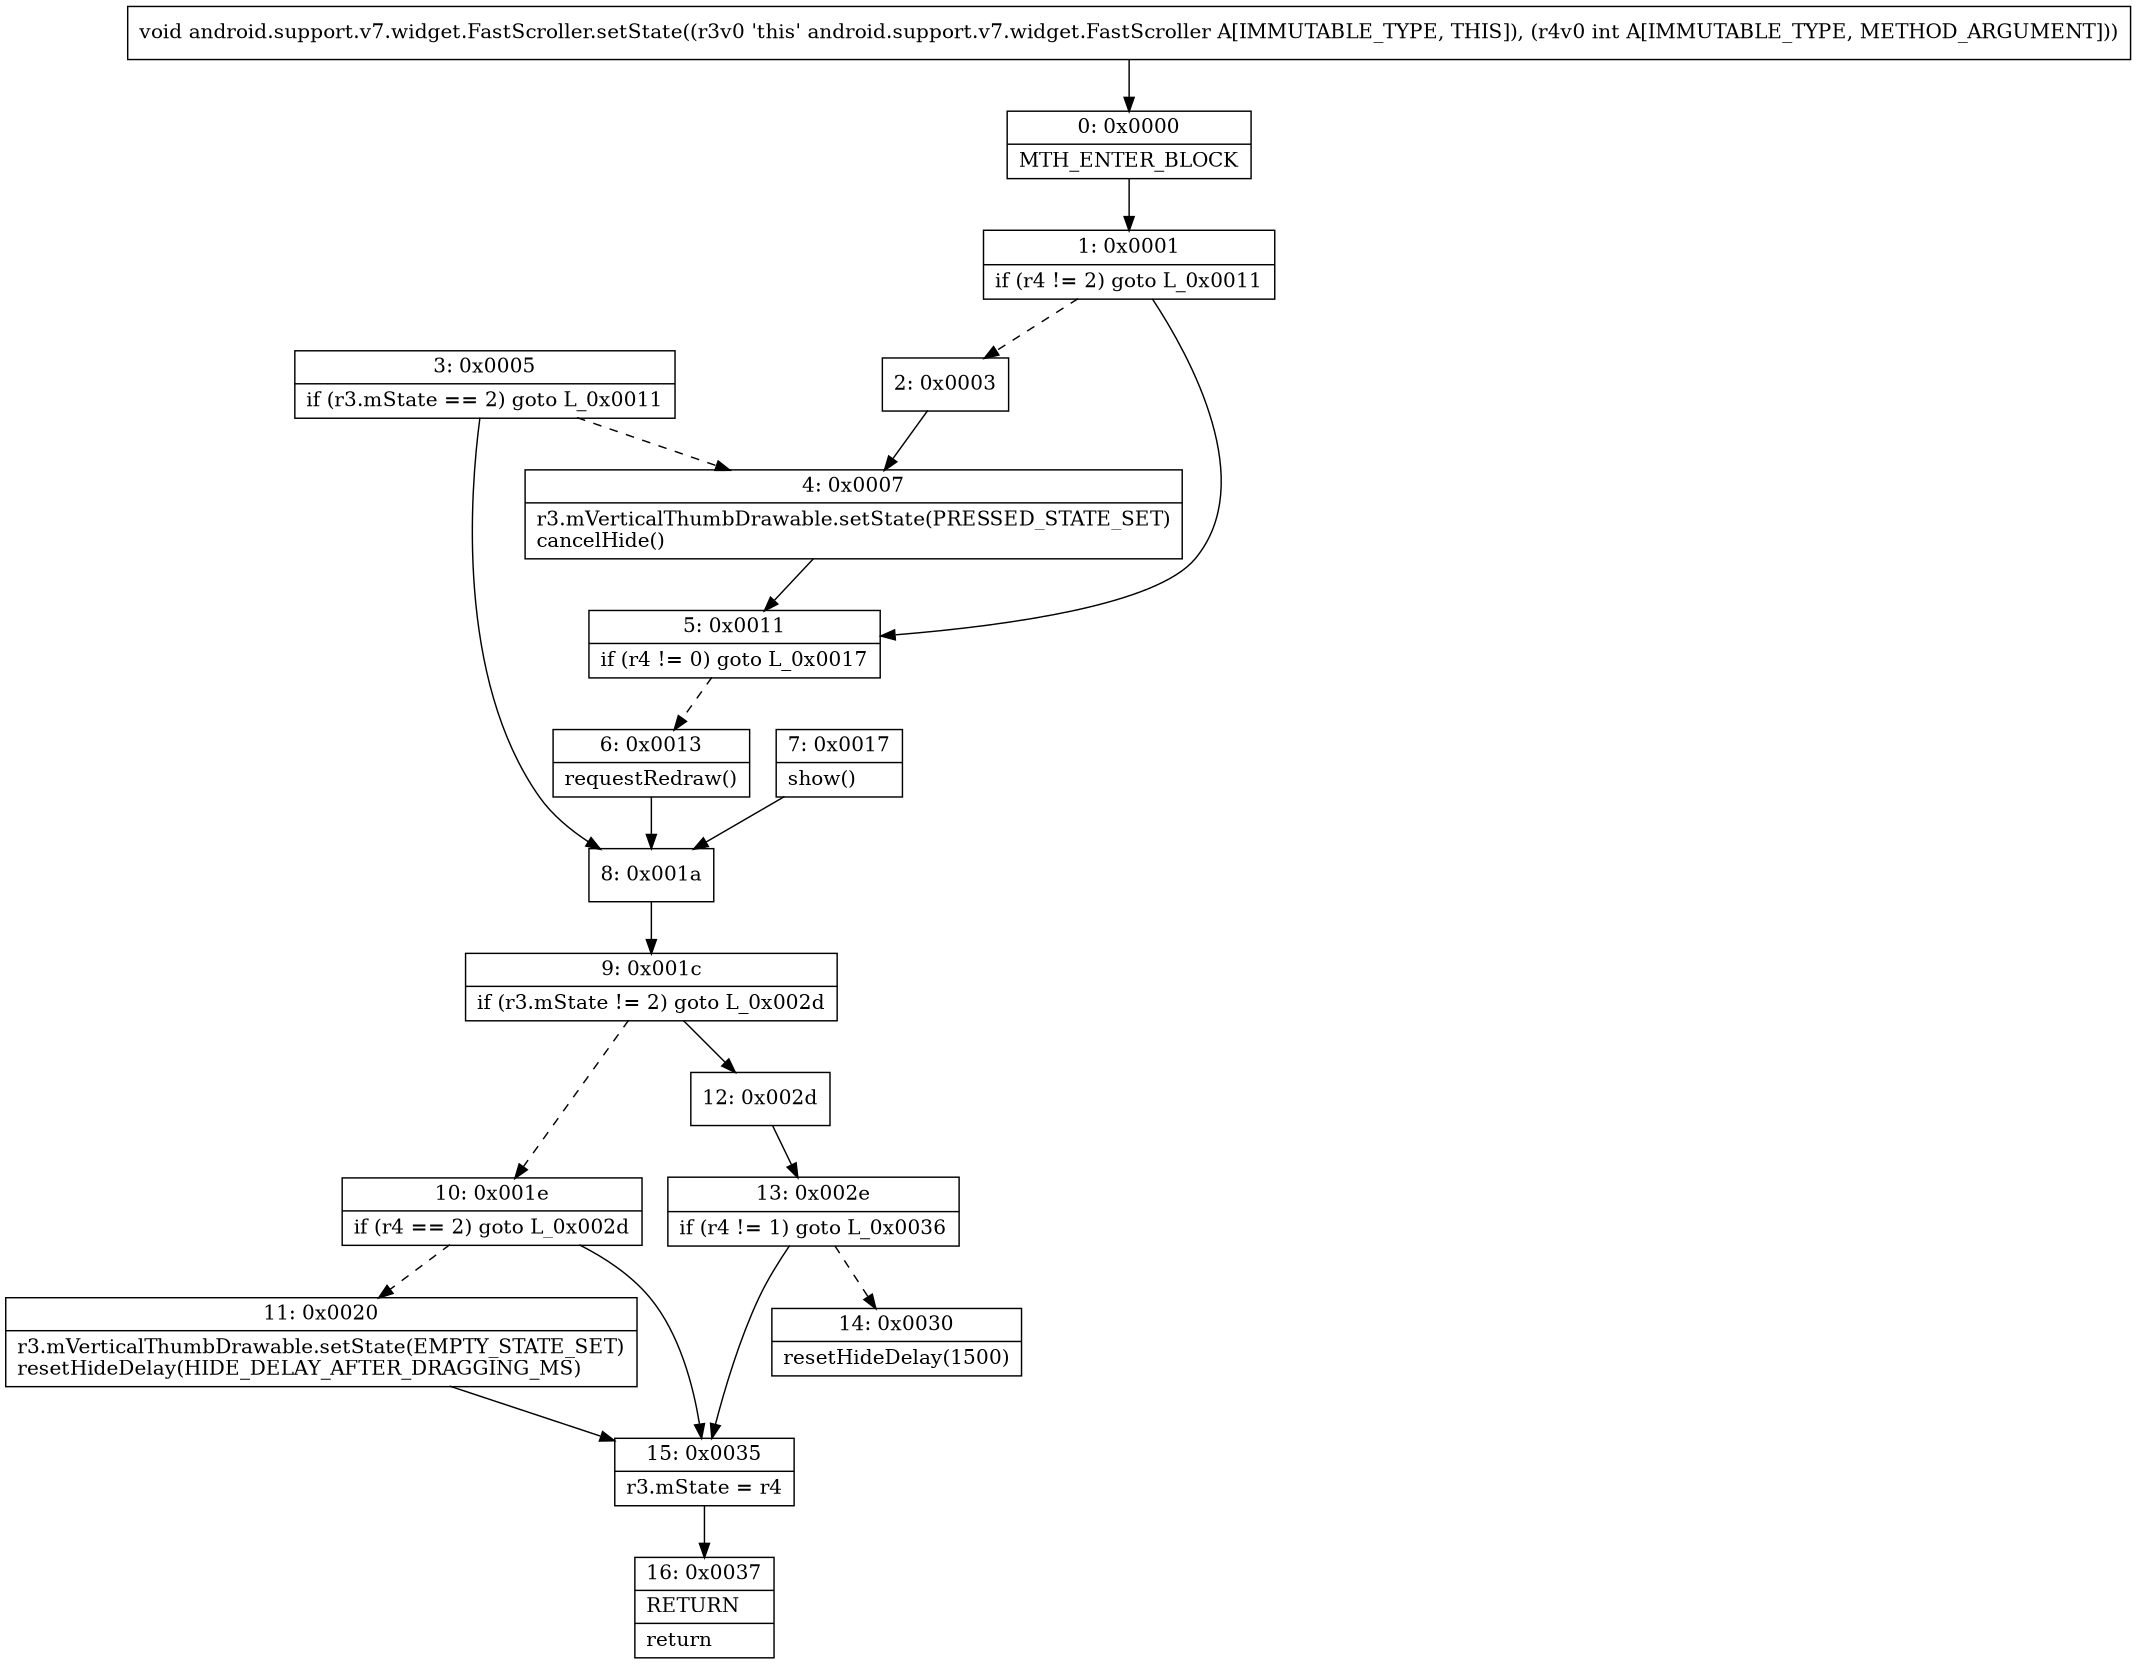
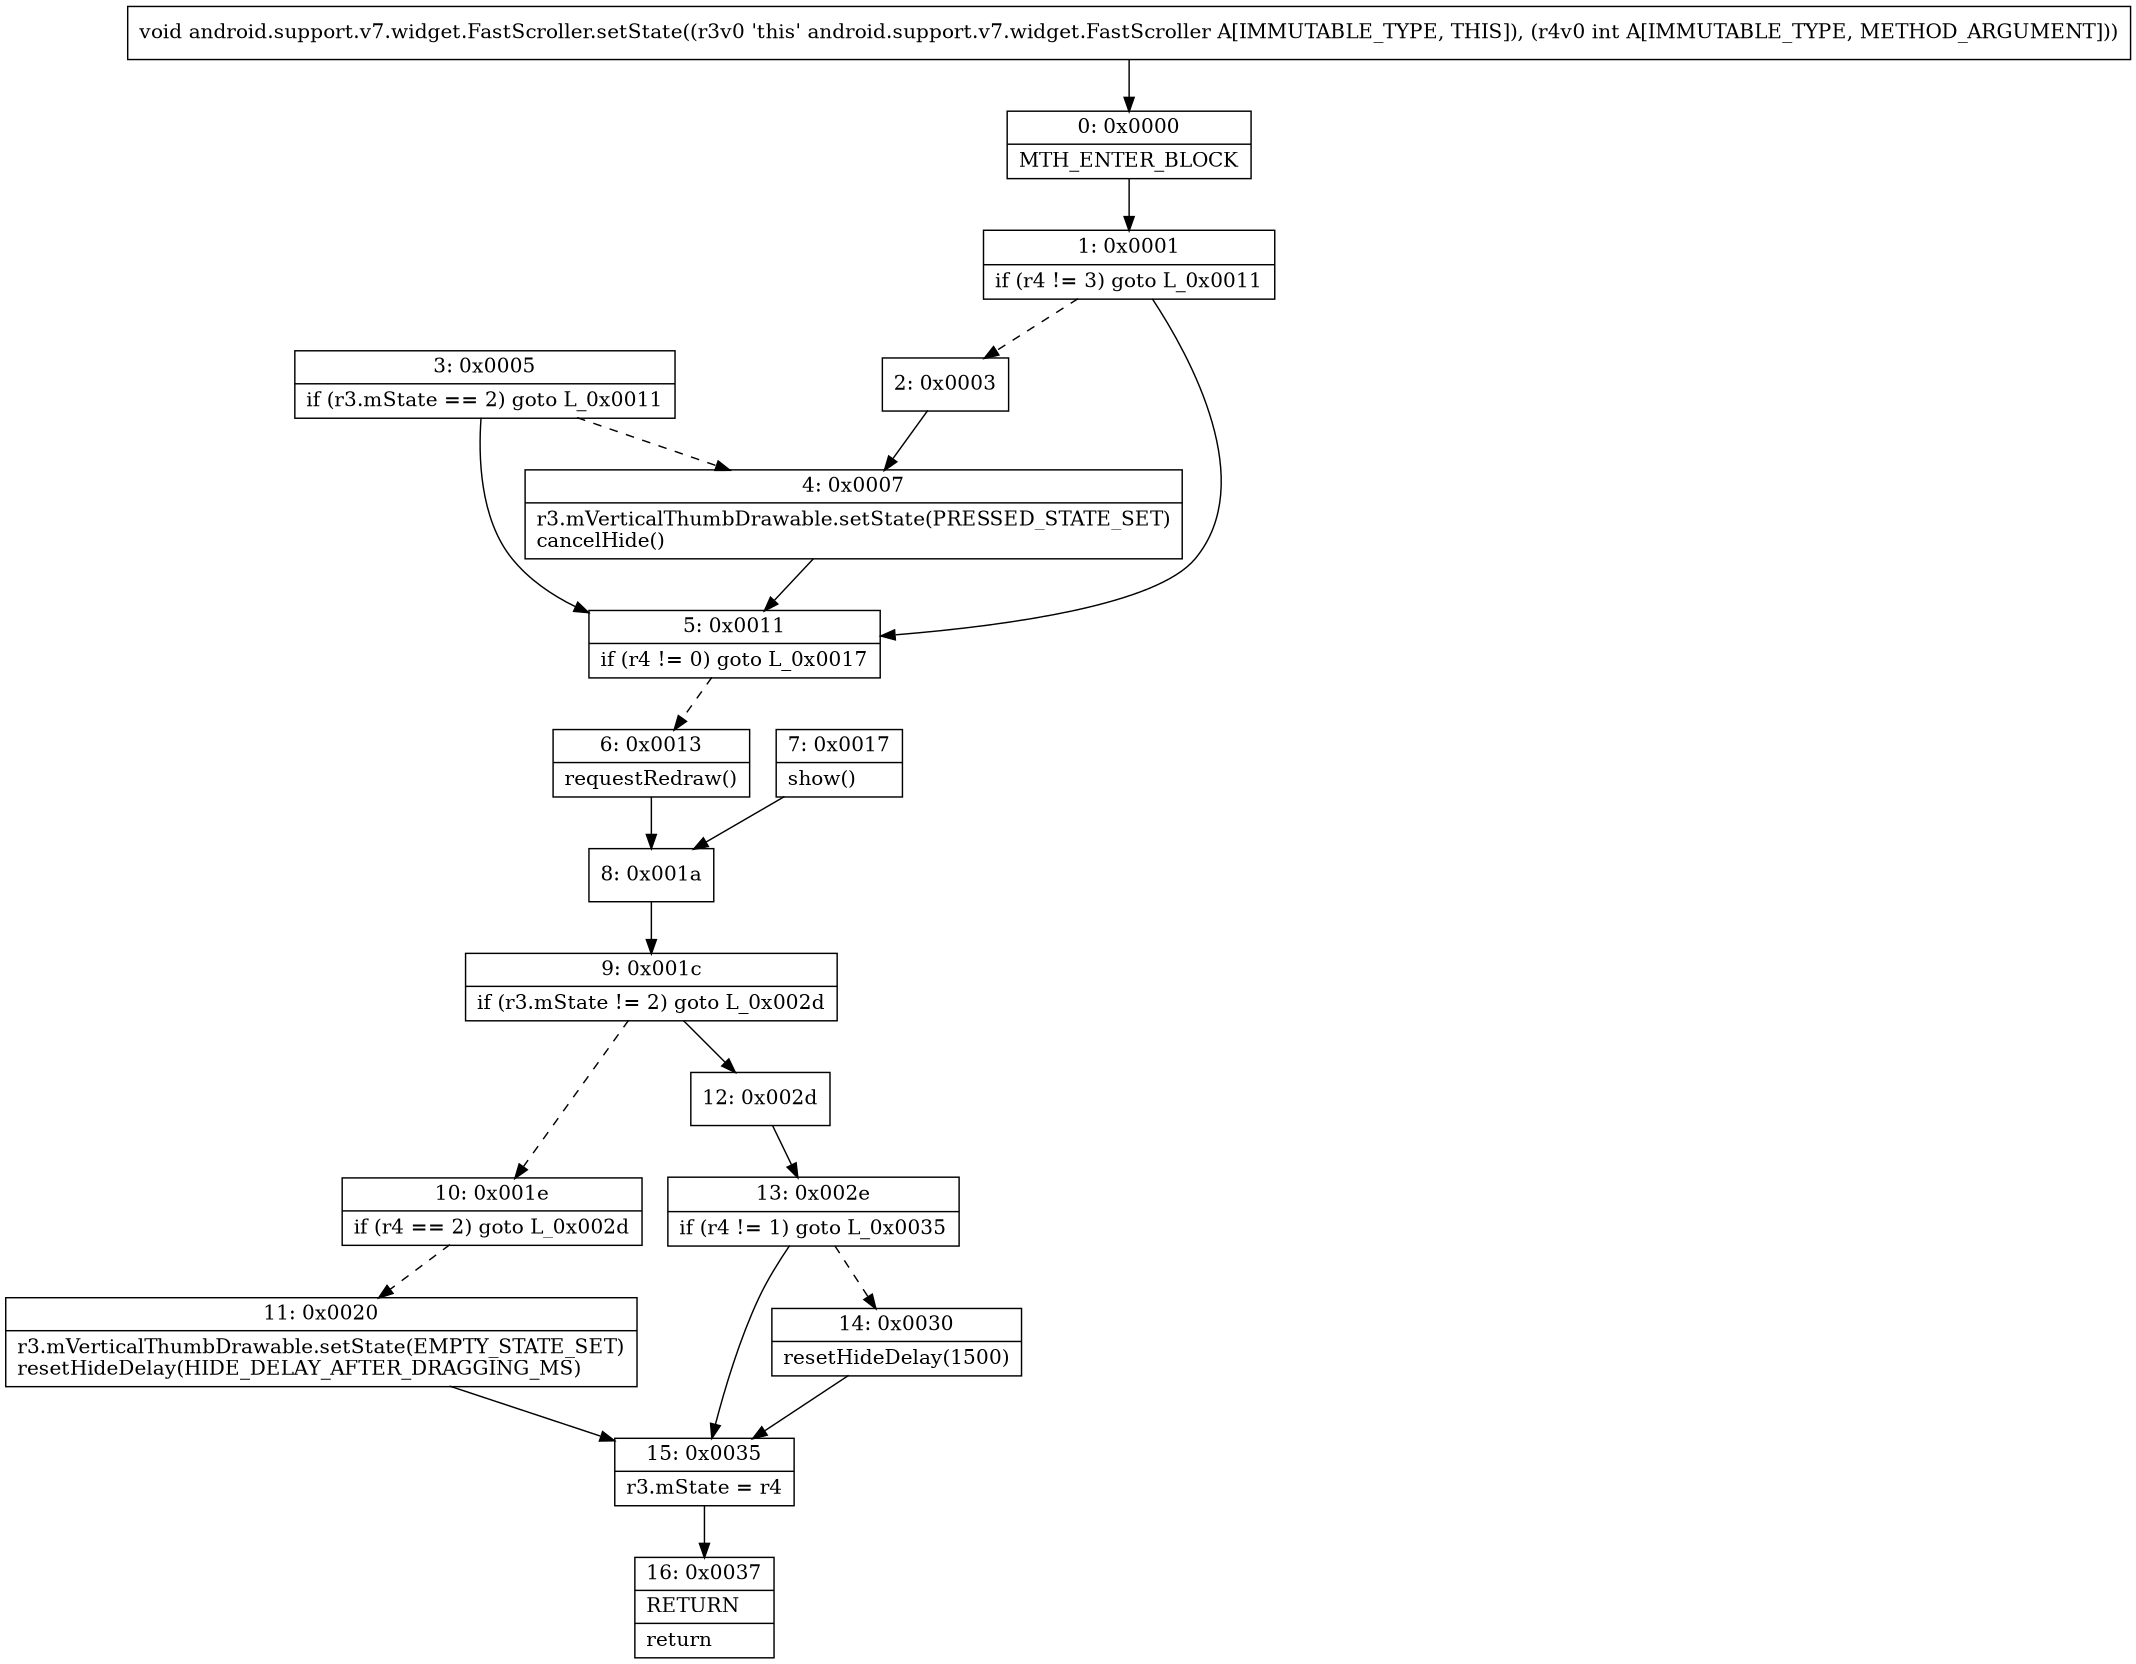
node "1: 0x0001": text "if (r4 != 2) goto L_0x0011" -> "if (r4 != 3) goto L_0x0011"
edge "3: 0x0005" -> "8: 0x001a": now "3: 0x0005" -> "5: 0x0011"
node "13: 0x002e": text "if (r4 != 1) goto L_0x0036" -> "if (r4 != 1) goto L_0x0035"
edge "10: 0x001e" -> "15: 0x0035": now "14: 0x0030" -> "15: 0x0035"
